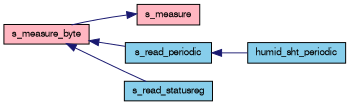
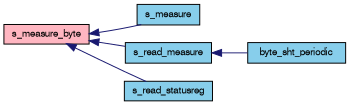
node "s_measure": fillcolor lightpink -> skyblue
edge "s_measure_byte" -> "s_measure": reversed
node "s_read_periodic": label "s_read_periodic" -> "s_read_measure"
node "humid_sht_periodic": label "humid_sht_periodic" -> "byte_sht_periodic"
